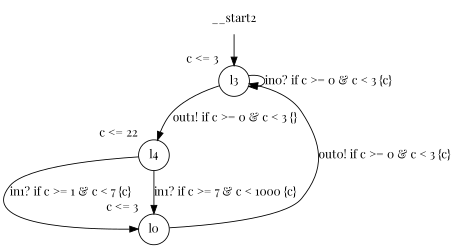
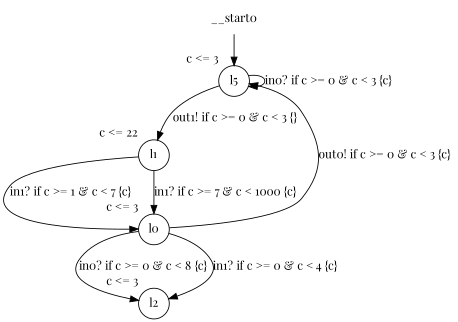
node "__start2": label "__start2" -> "__start0"
node "l3 c <= 3": label "l3 c <= 3" -> "l5 c <= 3"
node "l4 c <= 22": label "l4 c <= 22" -> "l1 c <= 22"
node "l2 c <= 3": added
